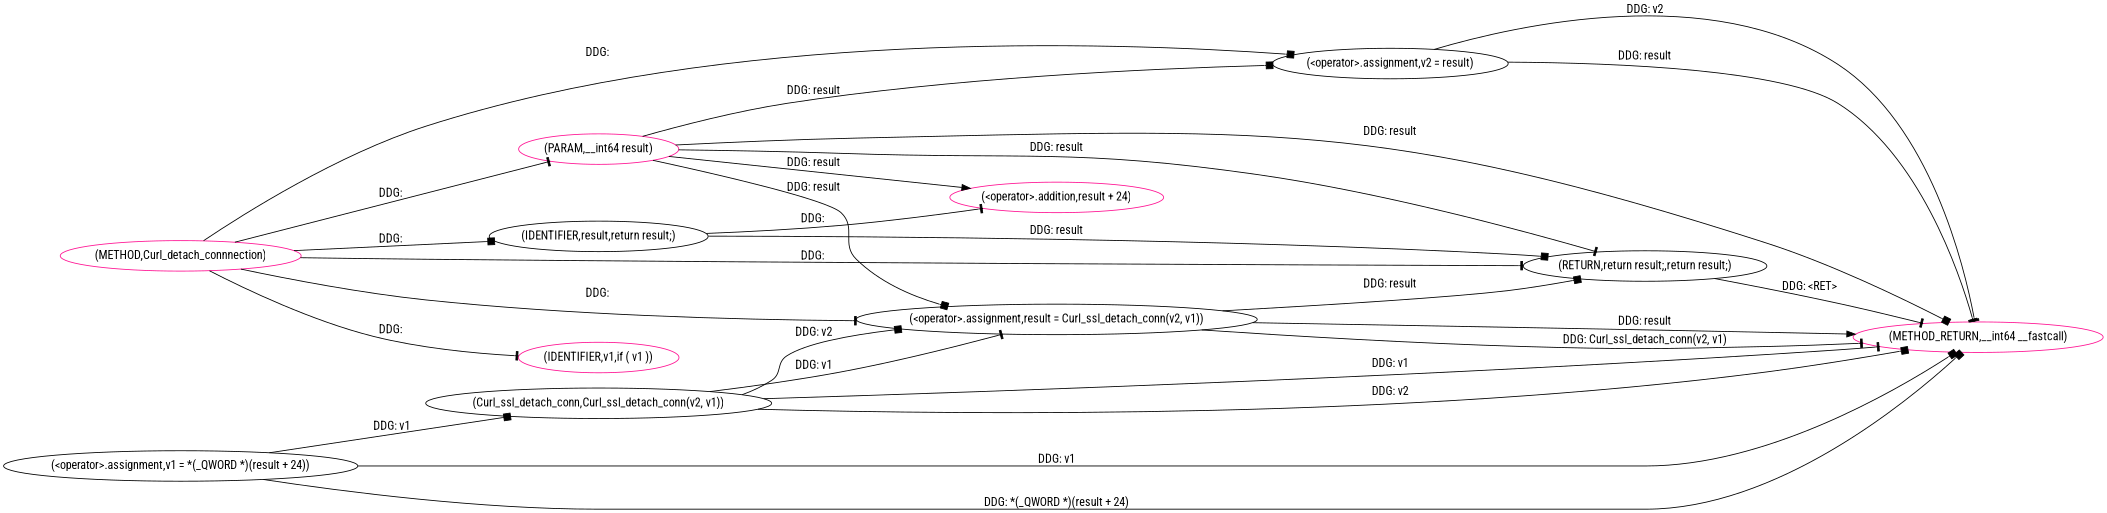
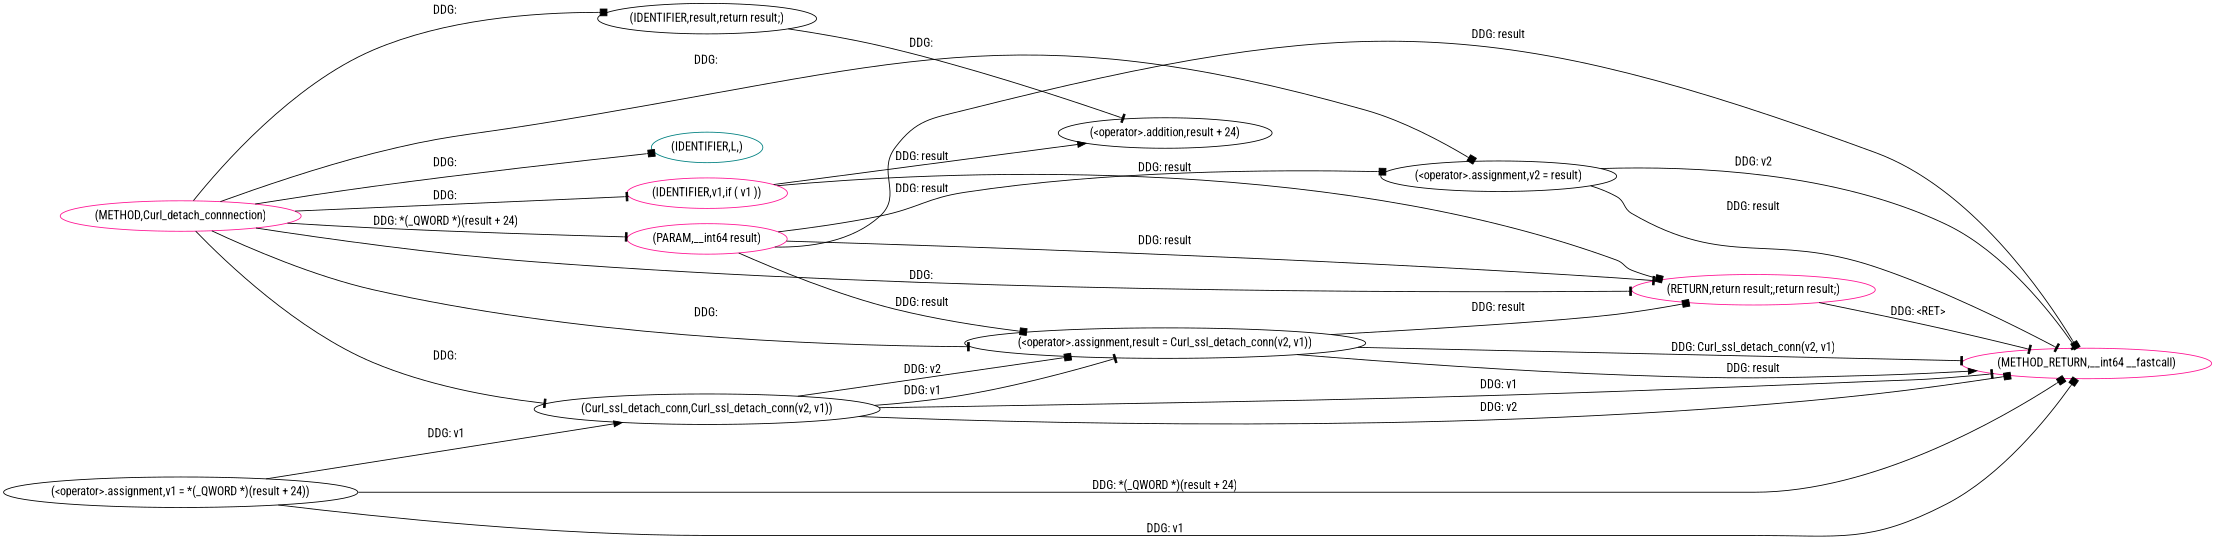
node "(IDENTIFIER,L,)": added
edge "(PARAM,__int64 result)" -> "(<operator>.addition,result + 24)": now "(IDENTIFIER,v1,if ( v1 ))" -> "(<operator>.addition,result + 24)"
edge "(METHOD,Curl_detach_connnection)" -> "(PARAM,__int64 result)": label "DDG: " -> "DDG: *(_QWORD *)(result + 24)"
node "(<operator>.addition,result + 24)": color deeppink -> black
edge "(IDENTIFIER,result,return result;)" -> "(RETURN,return result;,return result;)": now "(IDENTIFIER,v1,if ( v1 ))" -> "(RETURN,return result;,return result;)"
node "(RETURN,return result;,return result;)": color black -> deeppink
edge "(METHOD,Curl_detach_connnection)" -> "(Curl_ssl_detach_conn,Curl_ssl_detach_conn(v2, v1))": added, label "DDG:"
edge "(<operator>.assignment,v1 = *(_QWORD *)(result + 24))" -> "(Curl_ssl_detach_conn,Curl_ssl_detach_conn(v2, v1))": arrowhead box -> normal
